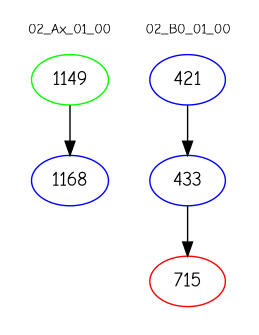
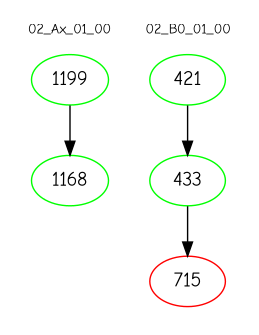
node "1149": label "1149" -> "1199"
node "421": color blue -> green
node "1168": color blue -> green
node "433": color blue -> green
